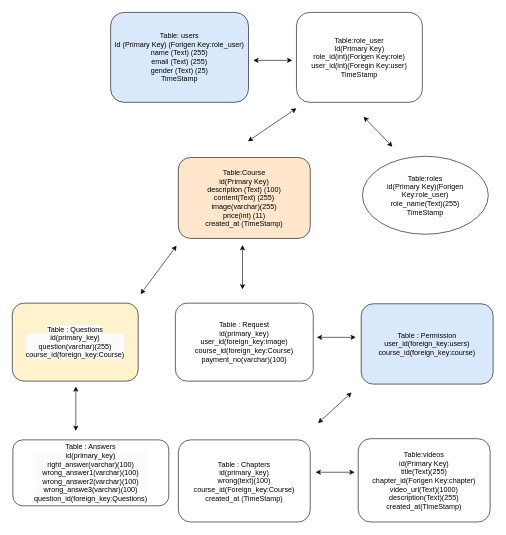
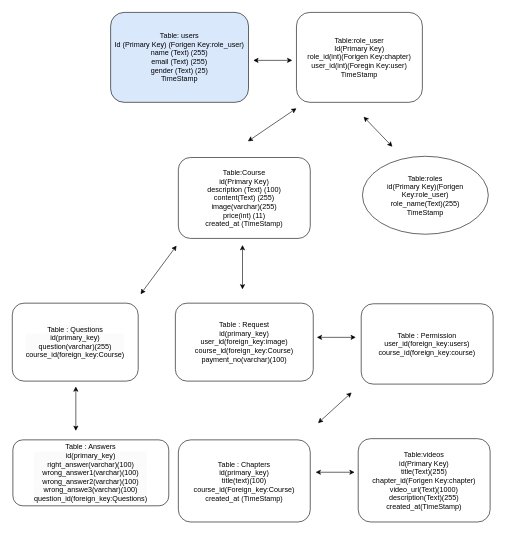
node "Table:role_user Id(Primary Key) role_id(int)(Forigen Key:role) user_id(int)(Foregin Key:user) TimeStamp": label "Table:role_user Id(Primary Key) role_id(int)(Forigen Key:role) user_id(int)(Foregin Key:user) TimeStamp" -> "Table:role_user Id(Primary Key) role_id(int)(Forigen Key:chapter) user_id(int)(Foregin Key:user) TimeStamp"
node "Table:Course id(Primary Key) description (Text) (100) content(Text) (255) image(varchar)(255) price(int) (11) created_at (TimeStamp)": fillcolor #ffe6cc -> #ffffff
node "Table : Questions id(primary_key) question(varchar)(255) course_id(foreign_key:Course)": fillcolor #fff2cc -> #ffffff
node "Table : Permission user_id(foreign_key:users) course_id(foreign_key:course)": fillcolor #dae8fc -> #ffffff
node "Table : Chapters id(primary_key) wrong(text)(100) course_id(Foreign_key:Course) created_at (TimeStamp)": label "Table : Chapters id(primary_key) wrong(text)(100) course_id(Foreign_key:Course) created_at (TimeStamp)" -> "Table : Chapters id(primary_key) title(text)(100) course_id(Foreign_key:Course) created_at (TimeStamp)"
